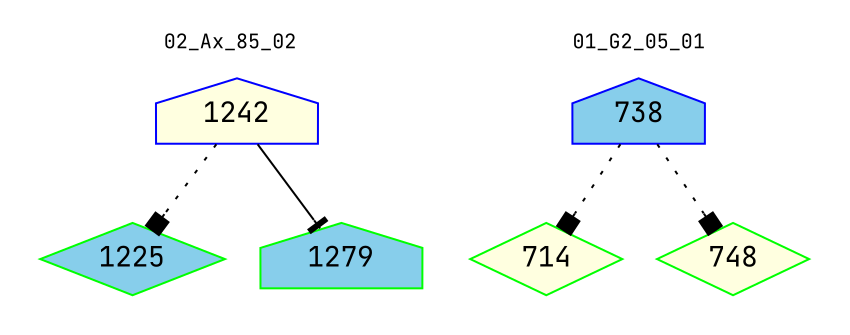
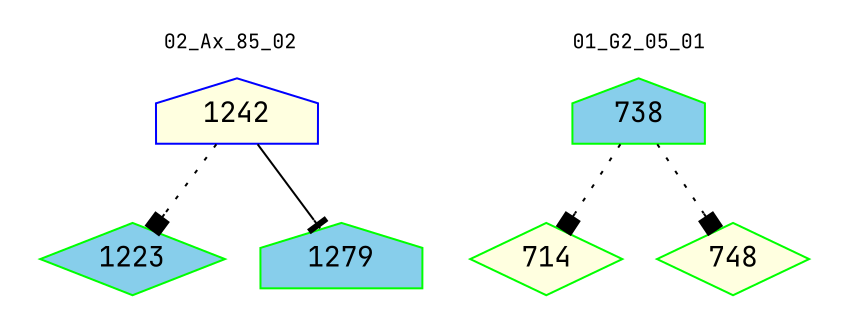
node "738": color blue -> green
node "1225": label "1225" -> "1223"
